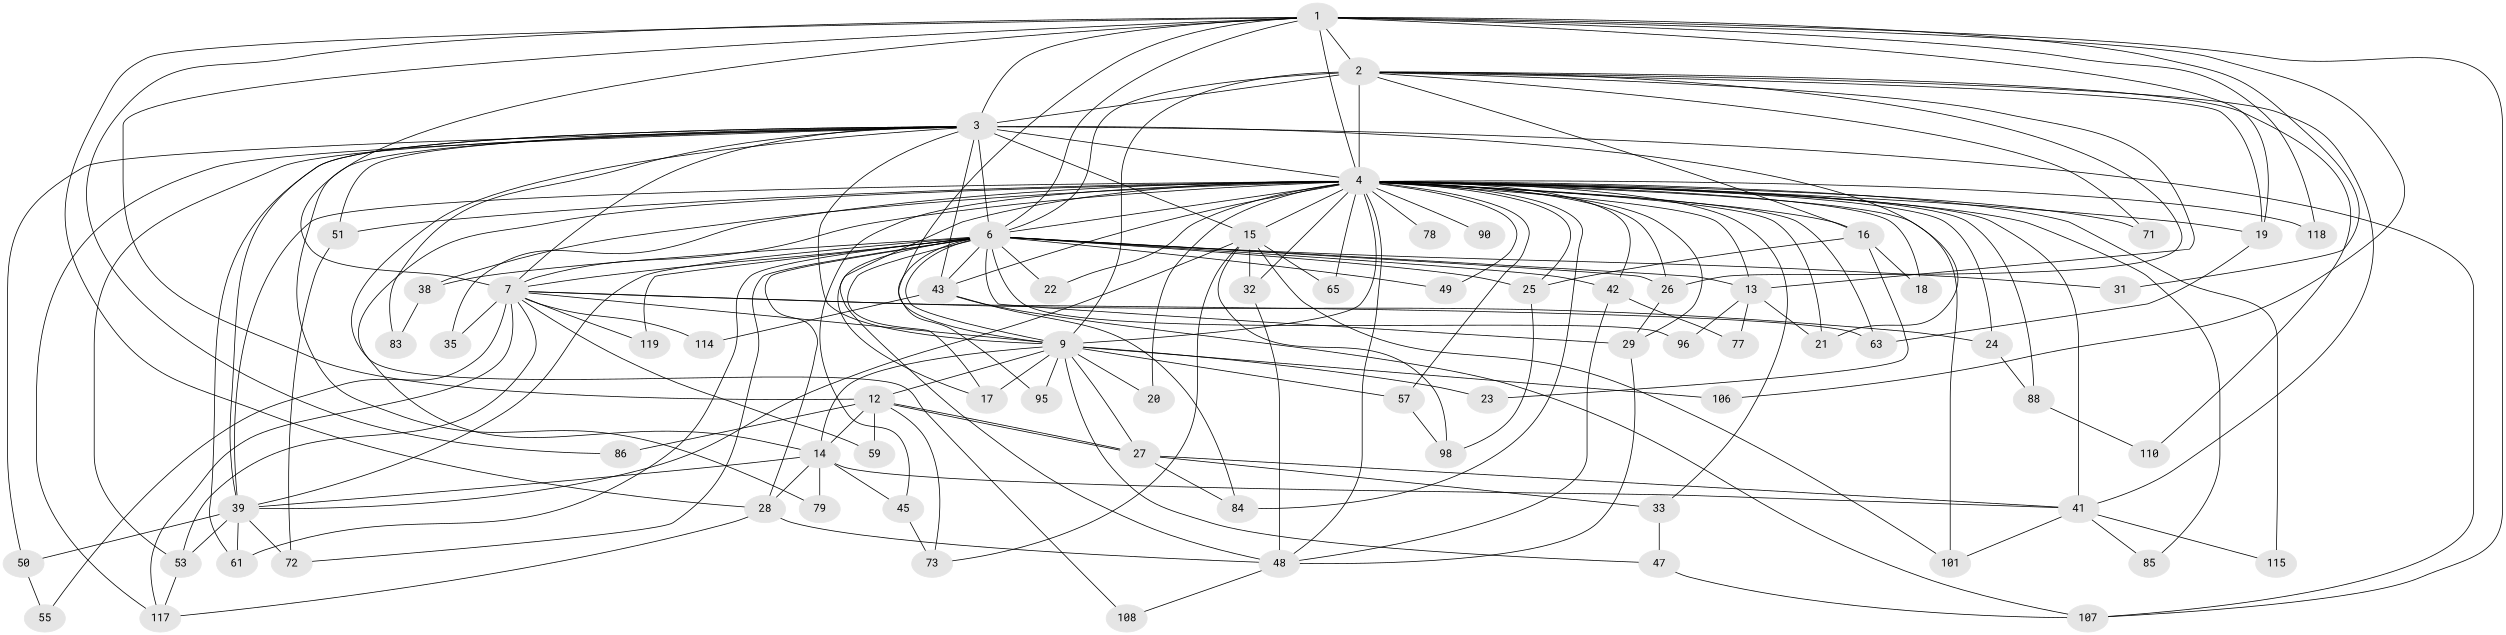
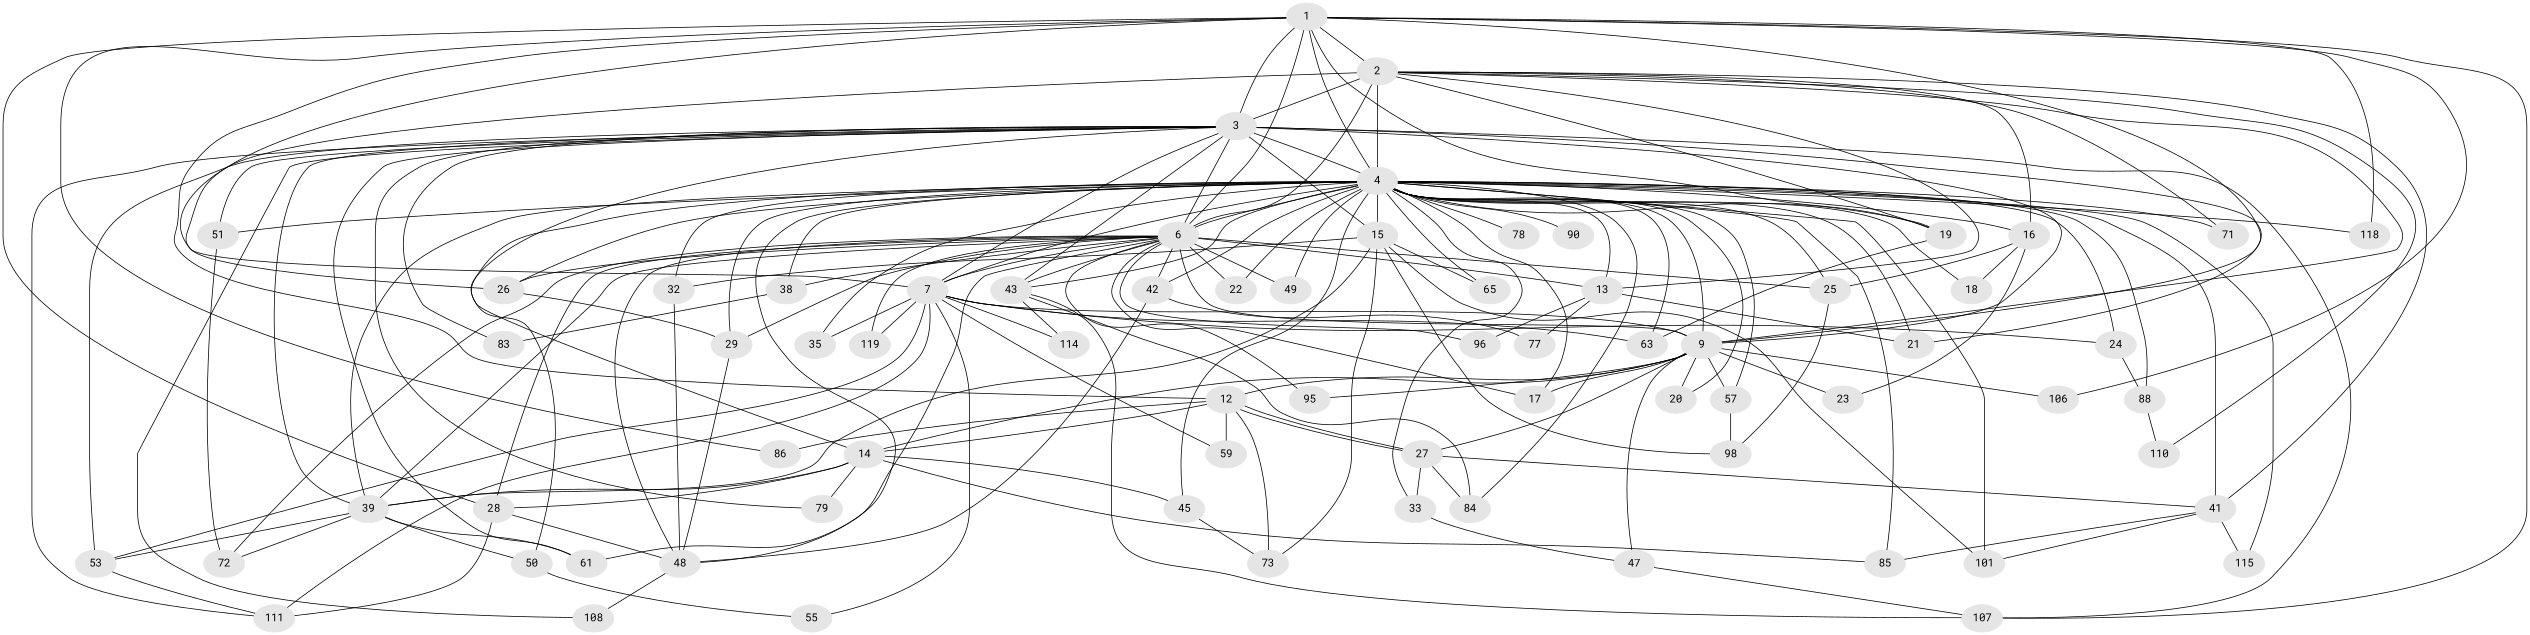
node "31": removed
edge "14" -- "41": now "14" -- "85"
node "117": label "117" -> "111"
